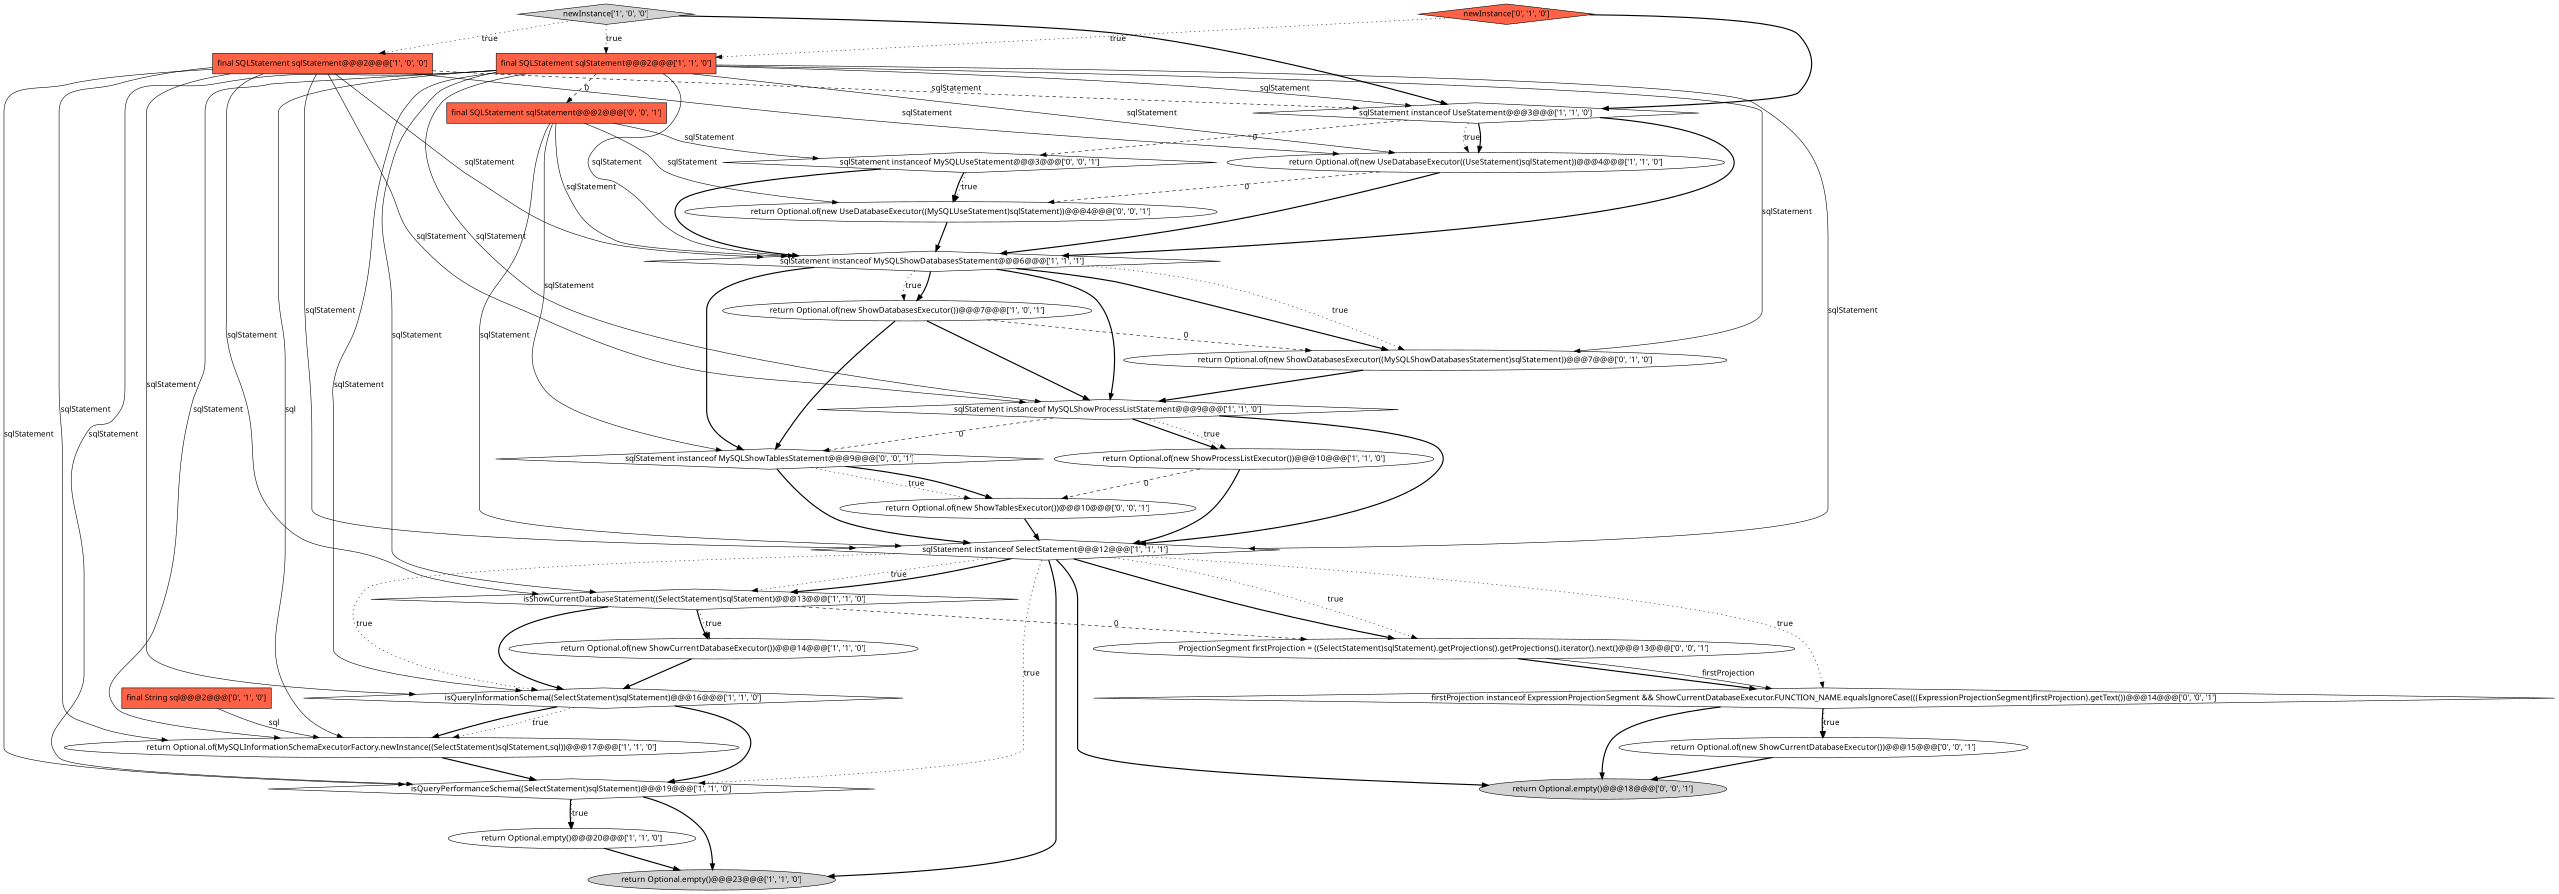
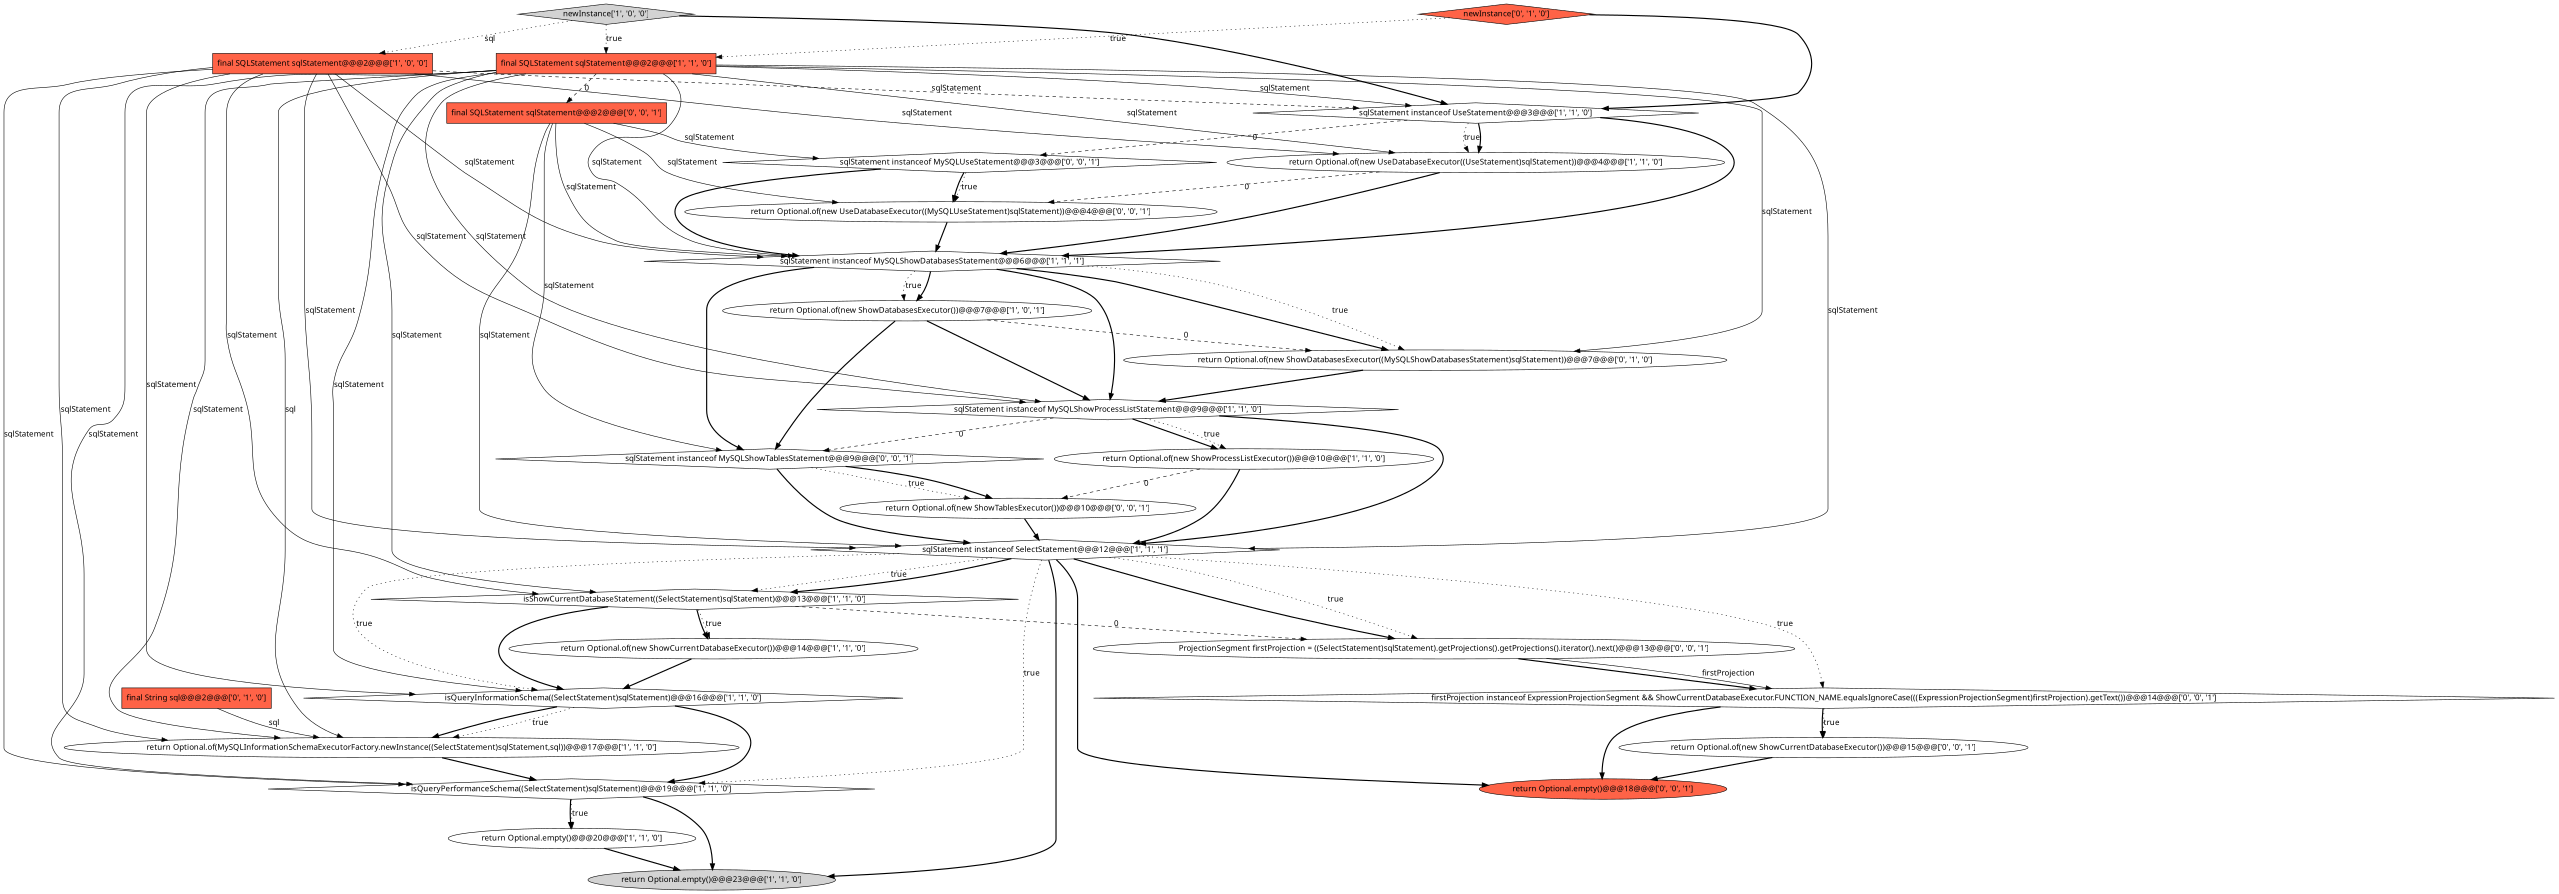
edge "newInstance['1', '0', '0']" -> "final SQLStatement sqlStatement@@@2@@@['1', '0', '0']": label "true" -> "sql"
node "return Optional.empty()@@@18@@@['0', '0', '1']": fillcolor lightgray -> tomato
